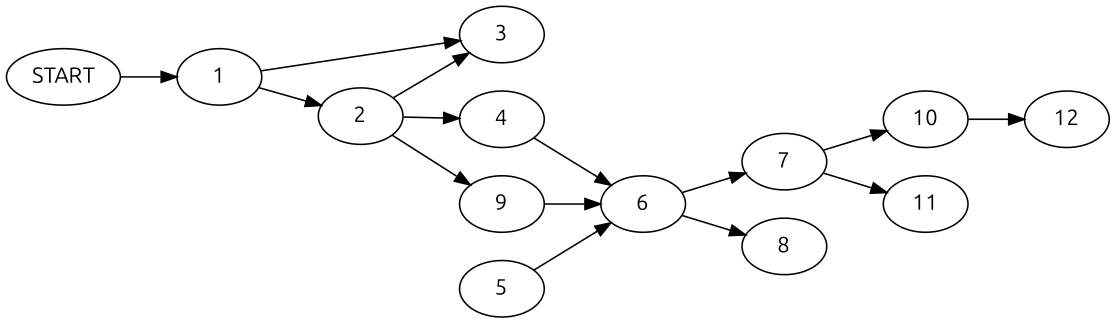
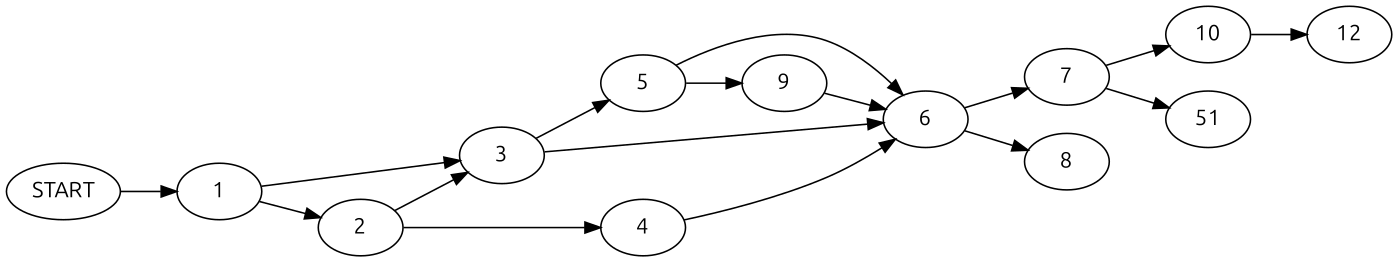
edge "3" -> "5": added
edge "3" -> "6": added
edge "2" -> "9": now "5" -> "9"
node "11": label "11" -> "51"
